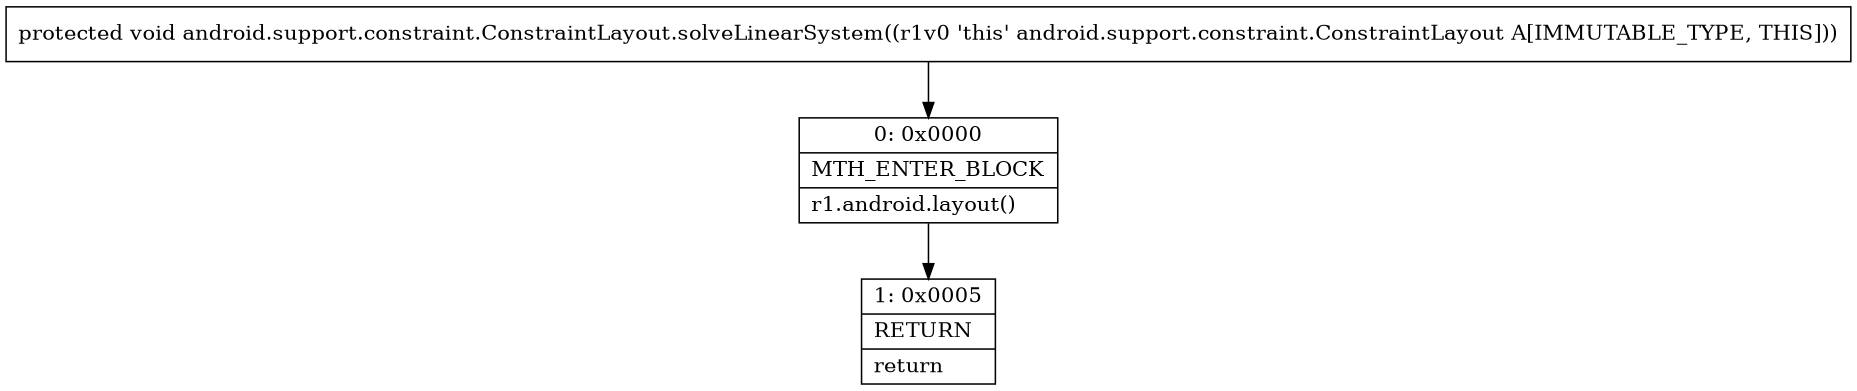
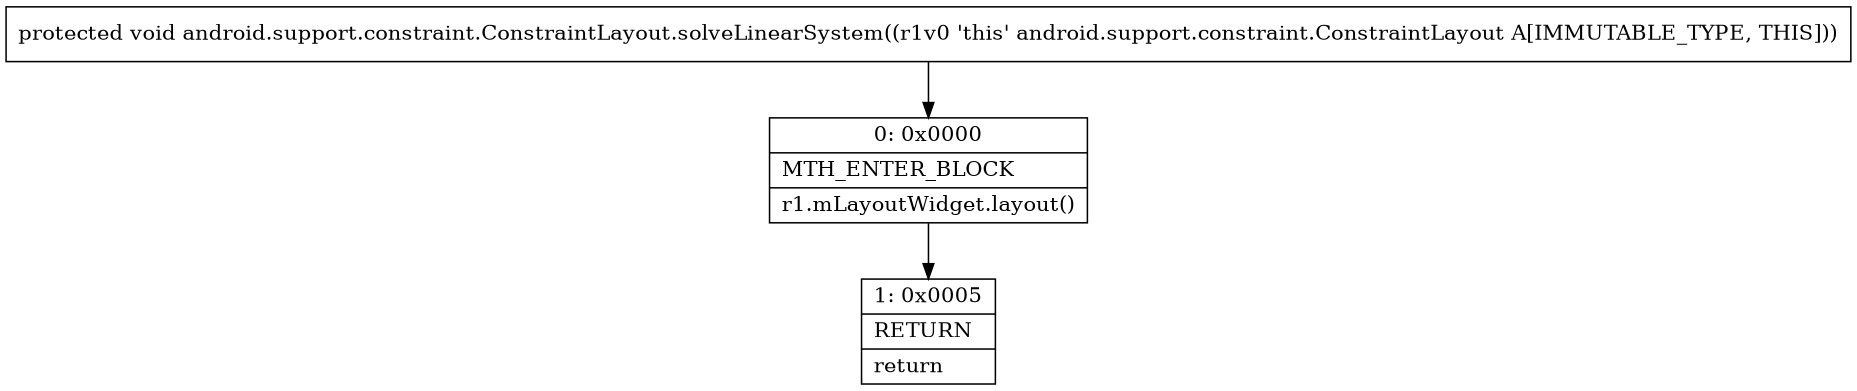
node "0: 0x0000": text "r1.android.layout()" -> "r1.mLayoutWidget.layout()"
